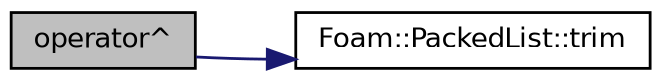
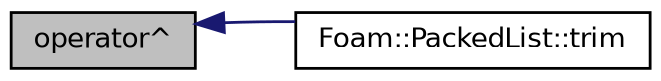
edge "operator^" -> "Foam::PackedList::trim": reversed
